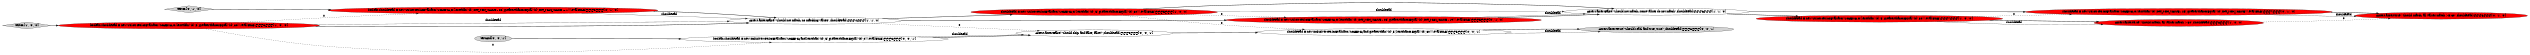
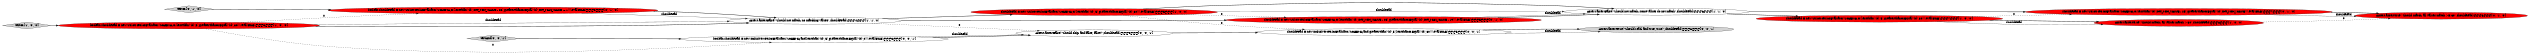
node "testAnd['0', '0', '1']": shape ellipse -> diamond
